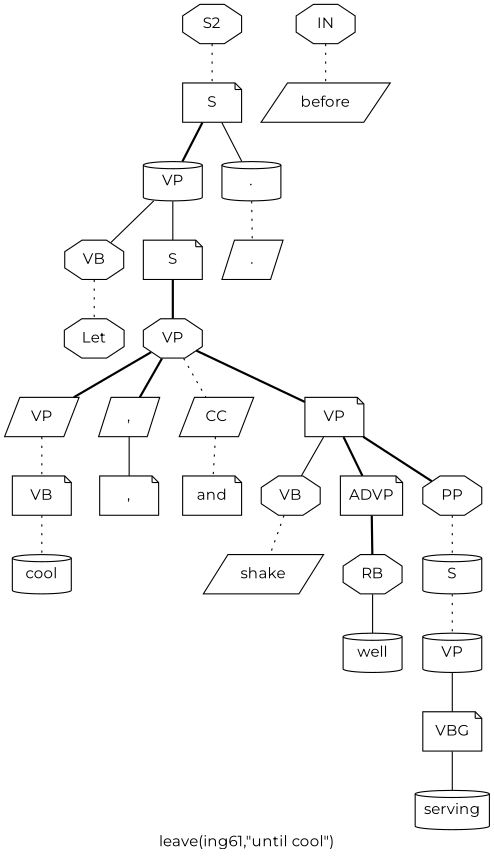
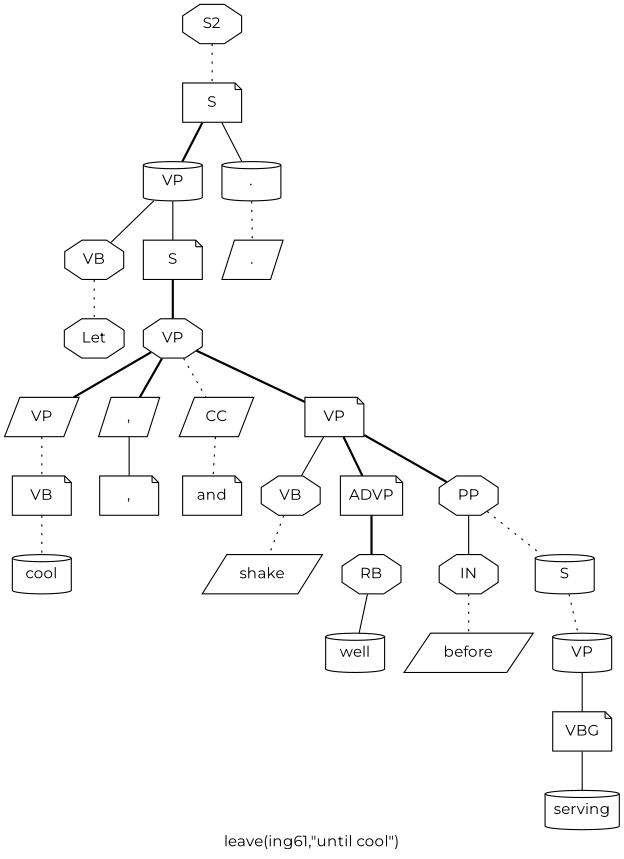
edge "PP" -- "IN": added
